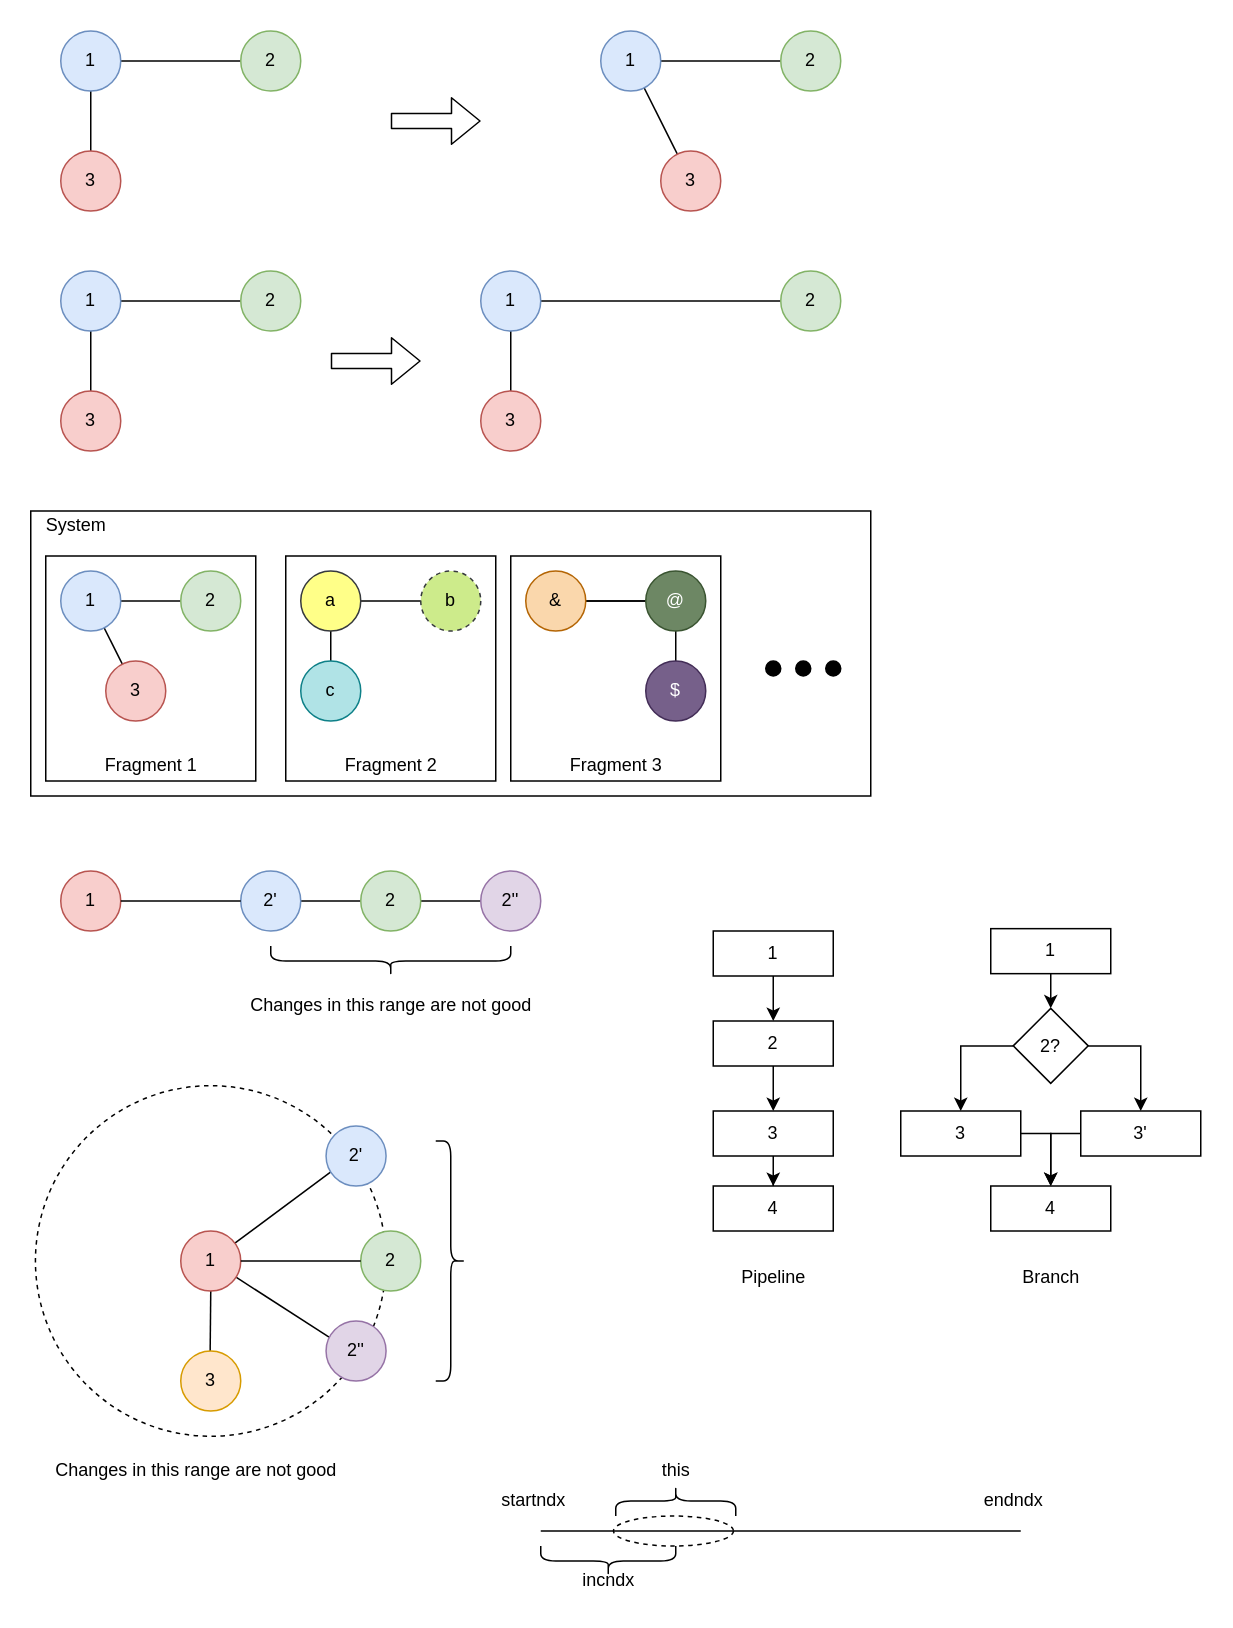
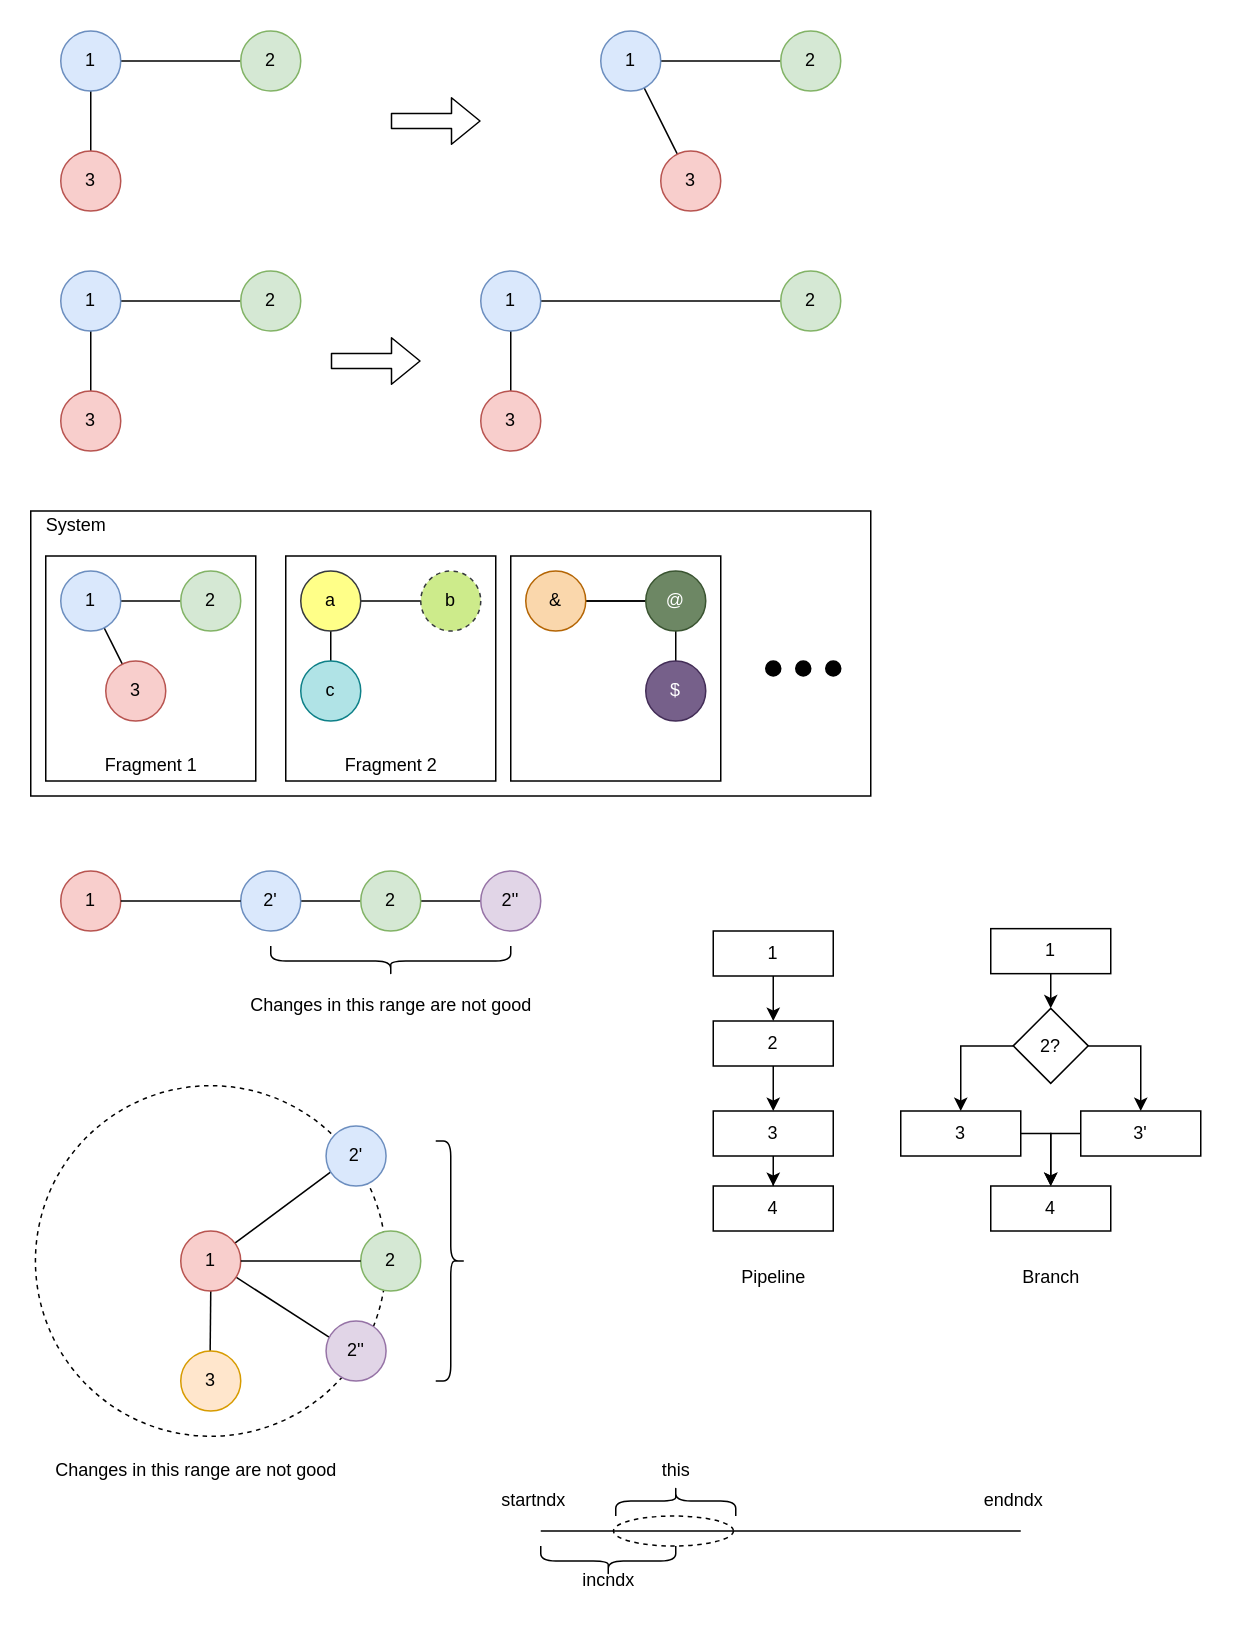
node "Fragment 3": removed
